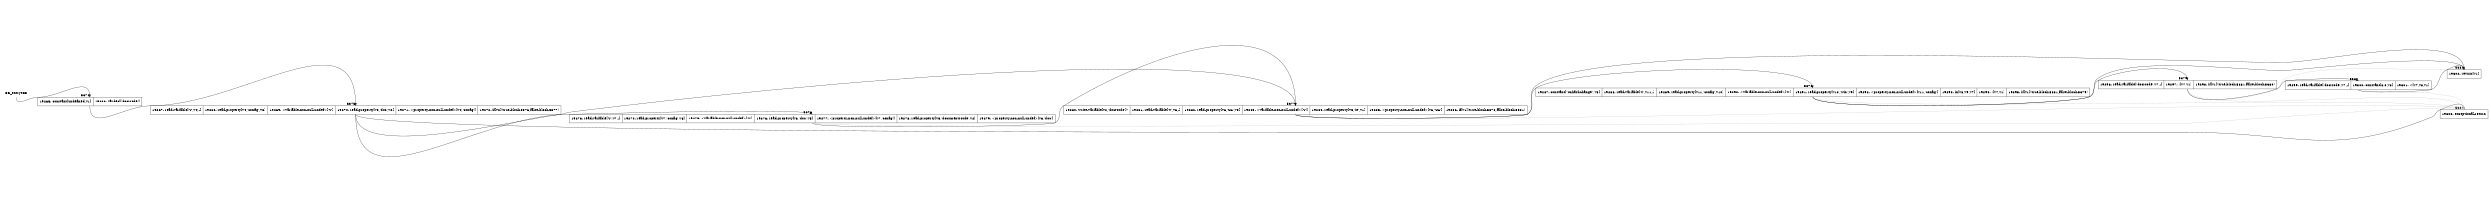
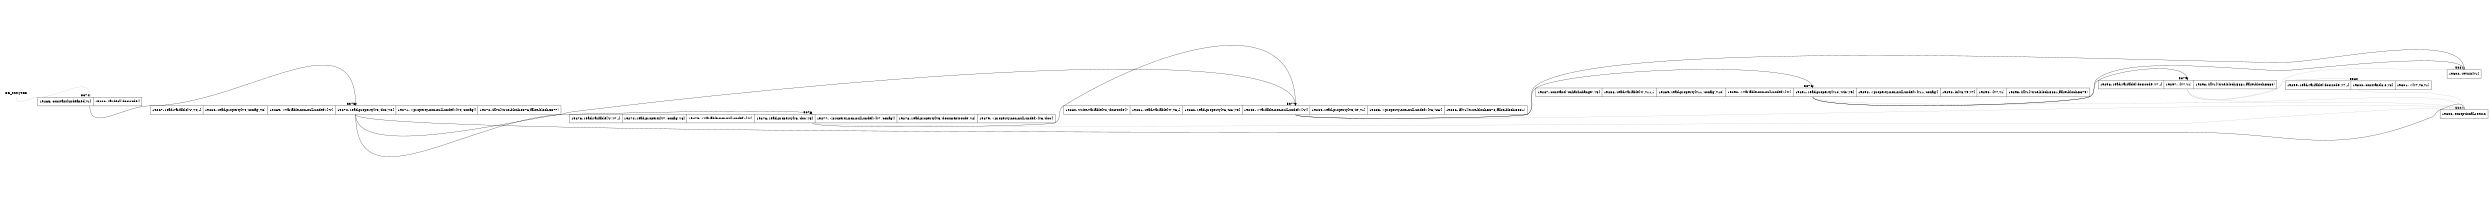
edge "19296: read-variable['docMode',v7,-]" -> "19299: read-variable['docMode',v7,-]": color black -> gray
edge "19299: read-variable['docMode',v7,-]" -> "19302: return[v1]": removed
edge "BB_entry955" -> "19265: constant[undefined,v1]": color black -> gray
